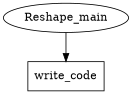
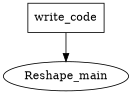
edge "Reshape_main" -> "write_code": reversed
